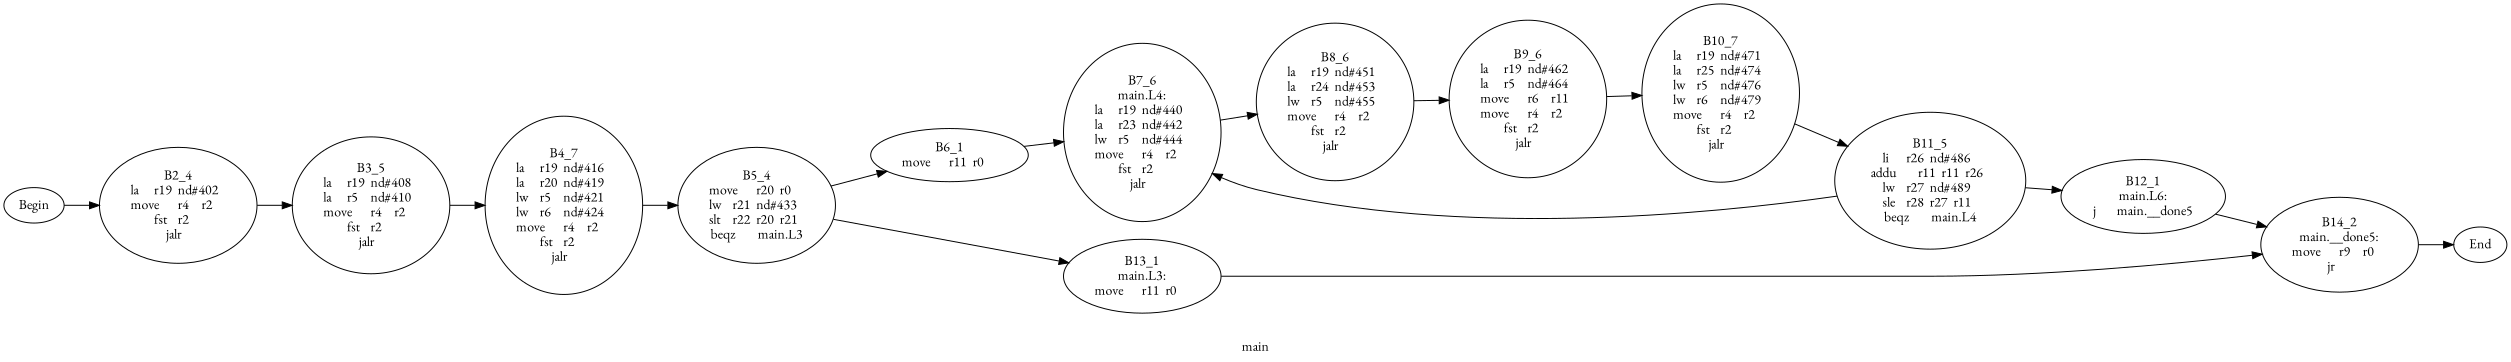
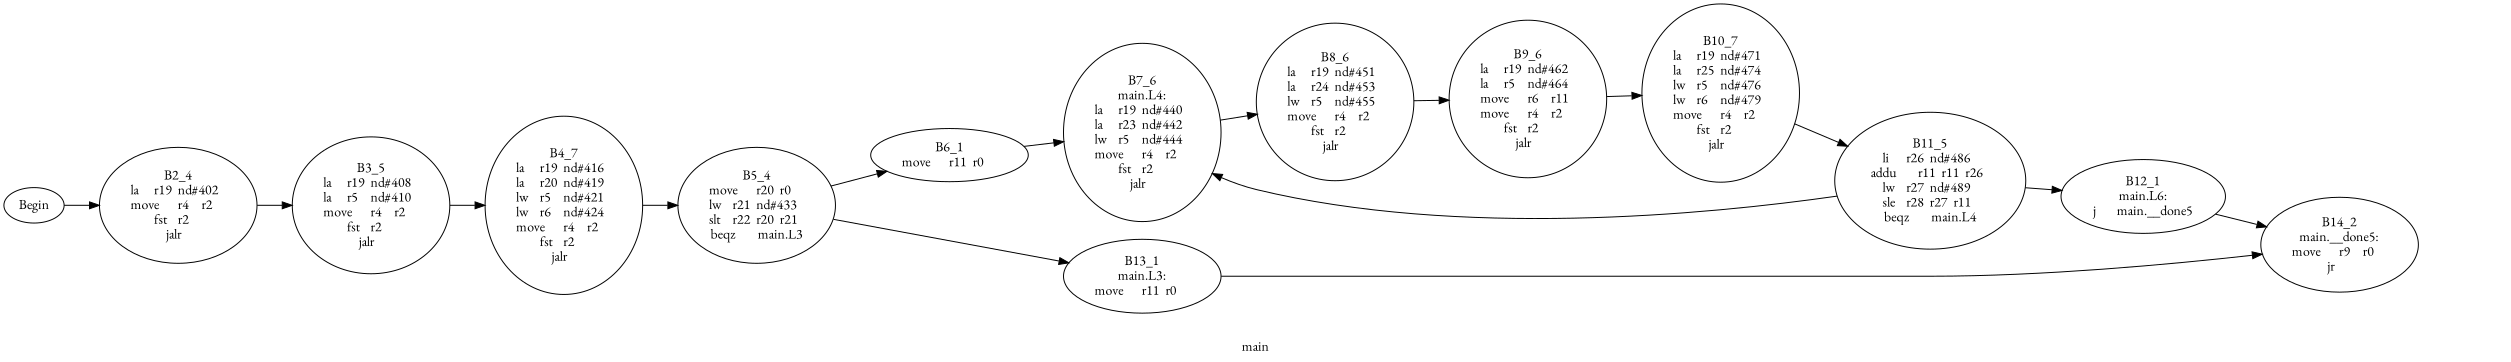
node "End": removed
